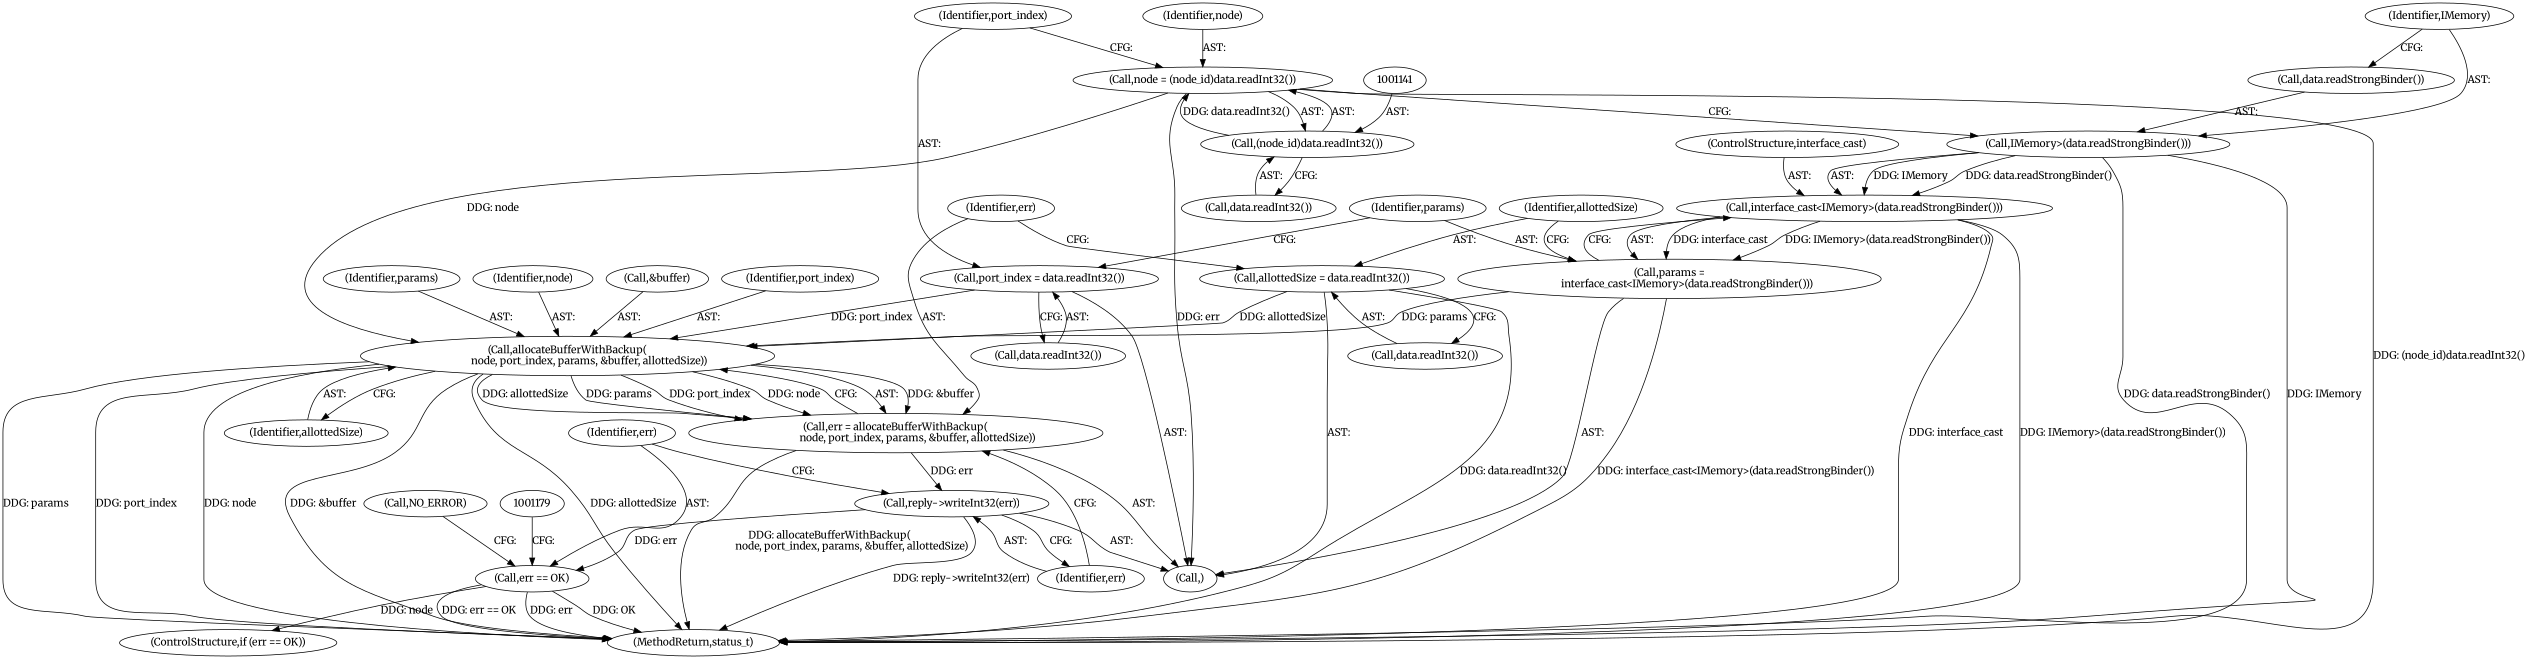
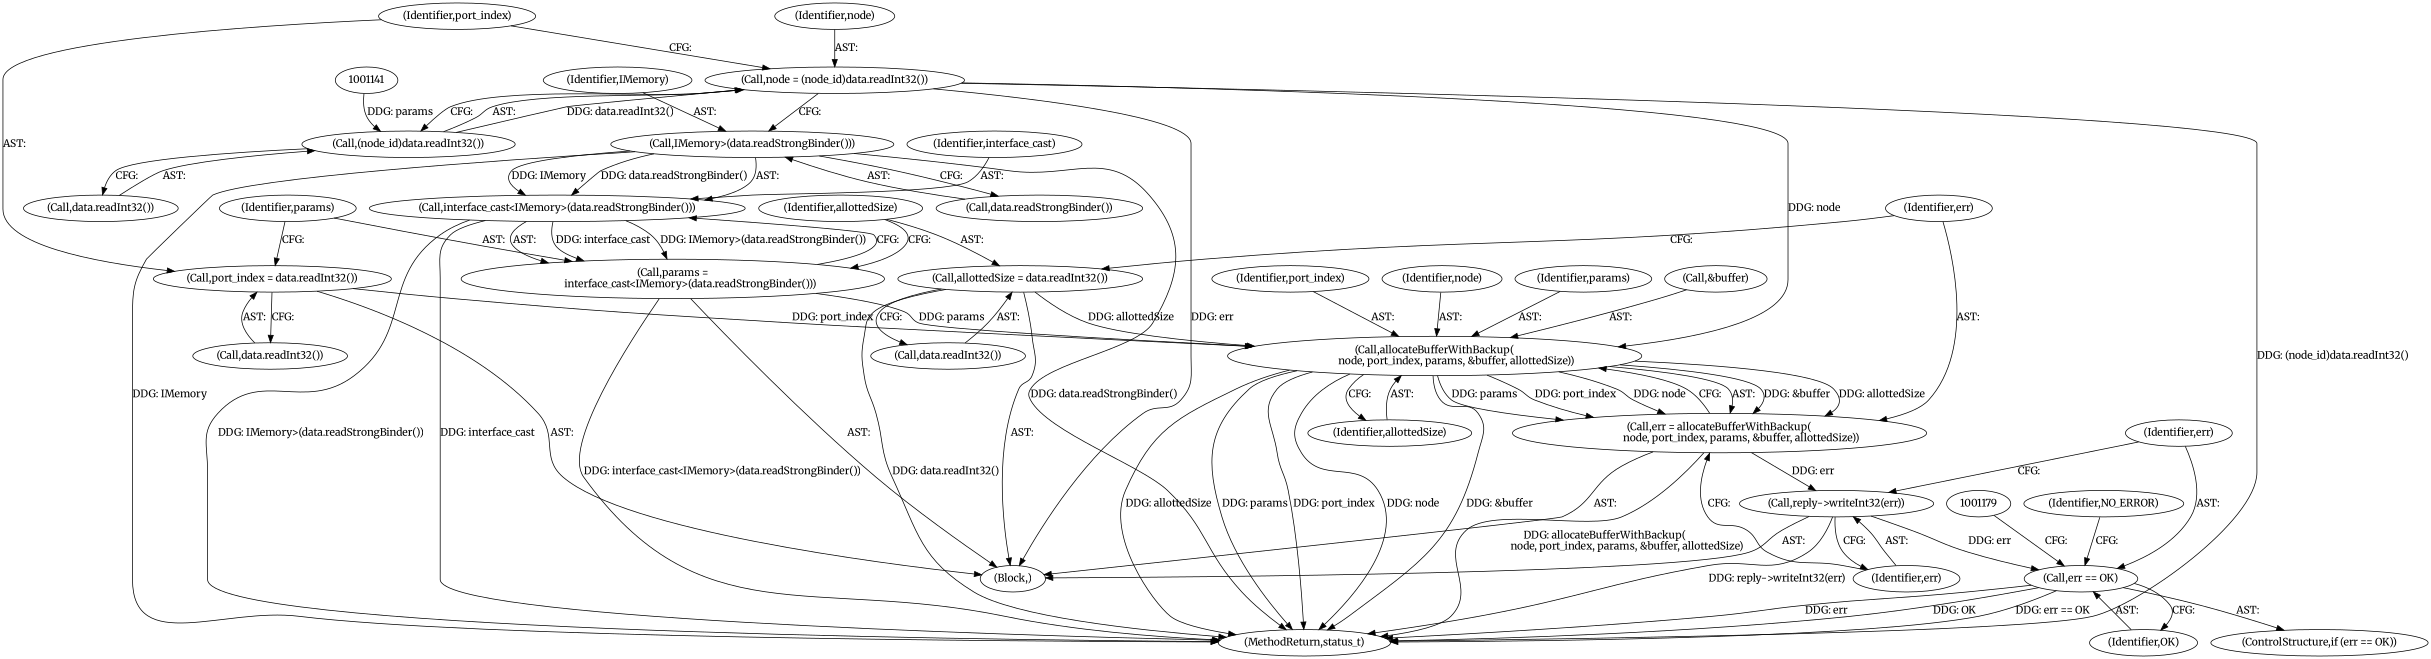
edge "(Identifier,IMemory)" -> "(Call,data.readStrongBinder())": now "(Call,IMemory>(data.readStrongBinder()))" -> "(Call,data.readStrongBinder())"
edge "(Call,node = (node_id)data.readInt32())" -> "(Call,(node_id)data.readInt32())": label "AST: " -> "CFG: "
edge "1001141" -> "(Call,(node_id)data.readInt32())": label "AST: " -> "DDG: params"
node "(ControlStructure,interface_cast)": label "(ControlStructure,interface_cast)" -> "(Identifier,interface_cast)"
node "(Call,NO_ERROR)": label "(Call,NO_ERROR)" -> "(Identifier,NO_ERROR)"
node "(Call,)": label "(Call,)" -> "(Block,)"
edge "(Call,err == OK)" -> "(ControlStructure,if (err == OK))": label "DDG: node" -> "AST: "
node "(Identifier,OK)": added
